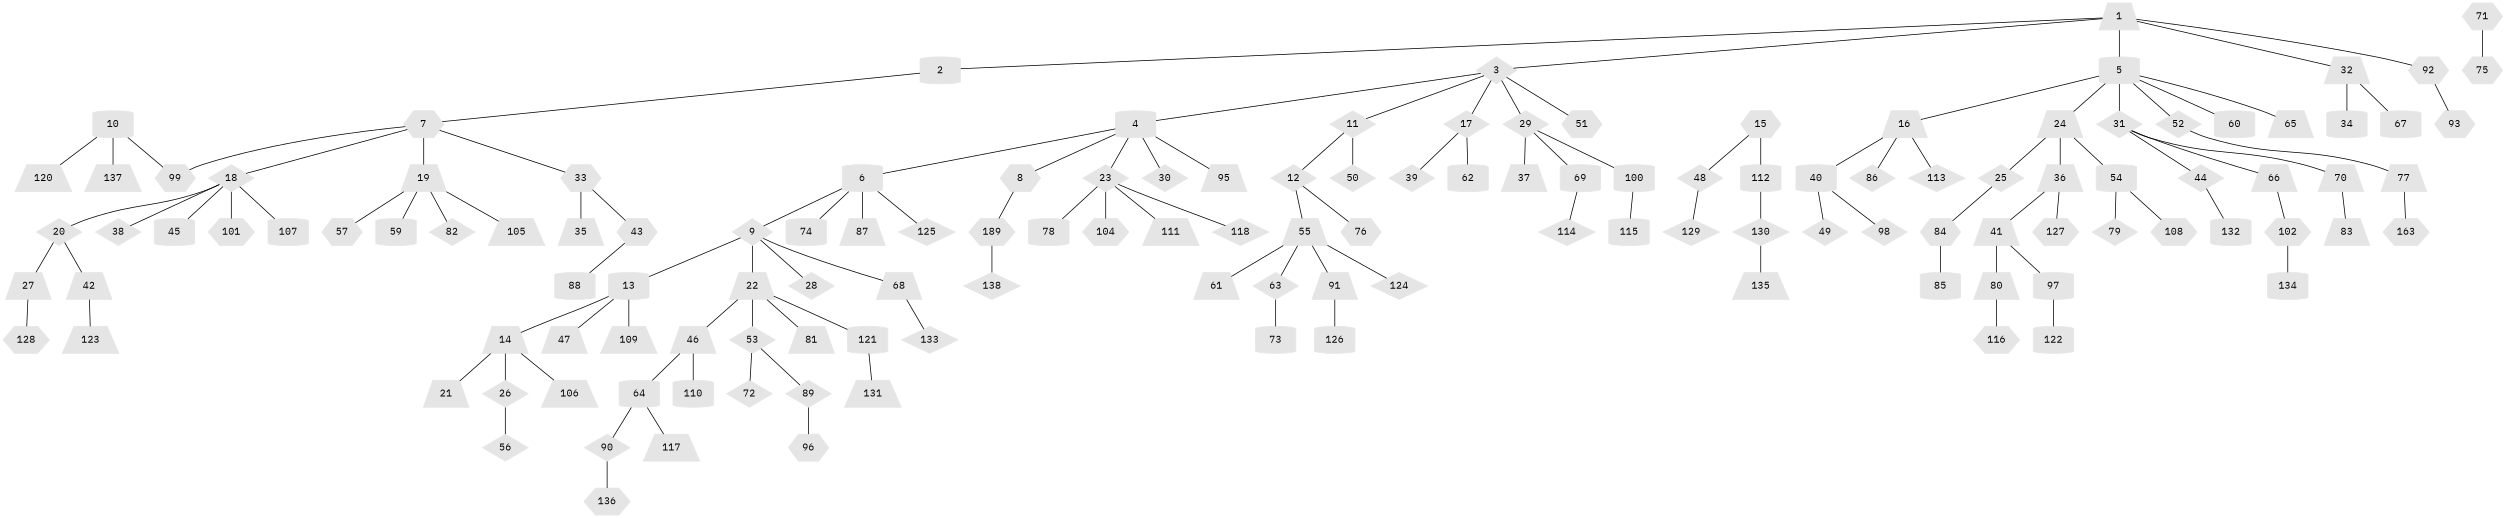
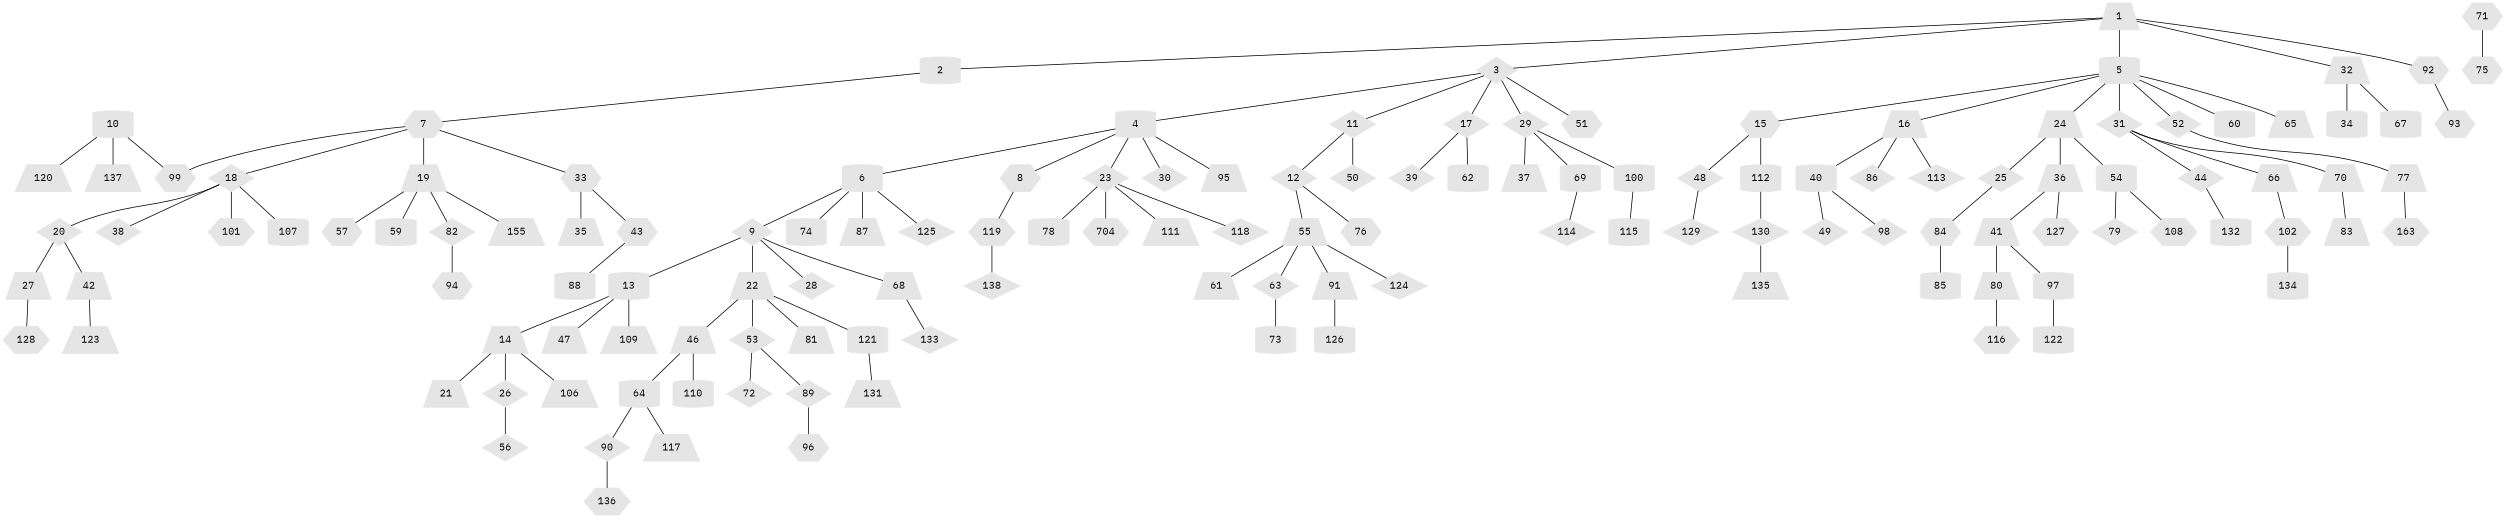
edge "5" -- "15": added
node "45": removed
node "105": label "105" -> "155"
node "189": label "189" -> "119"
node "104": label "104" -> "704"
node "94": added
